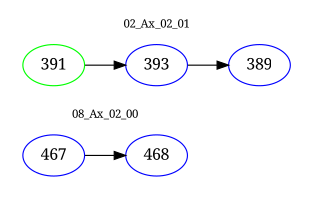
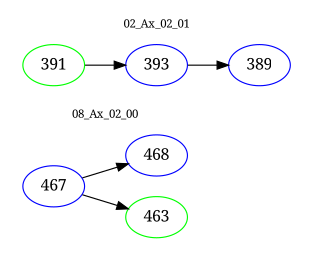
node "463": added
